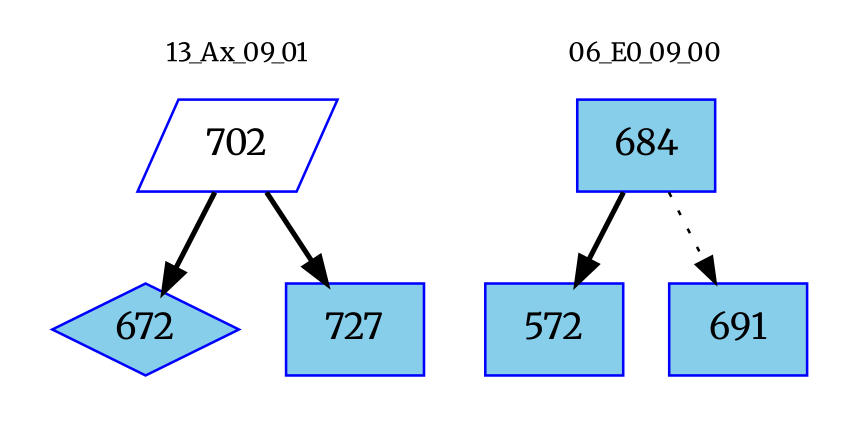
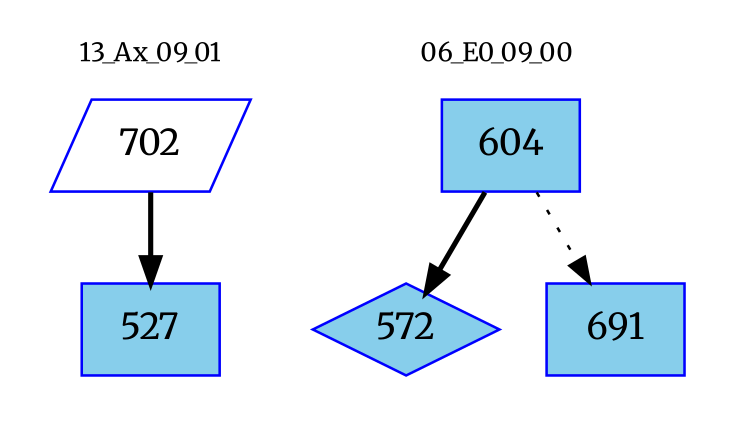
node "684": label "684" -> "604"
node "672": removed
node "727": label "727" -> "527"
node "572": shape box -> diamond
